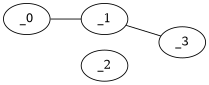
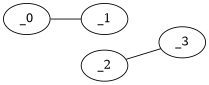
edge "_1" -- "_3": now "_2" -- "_3"
